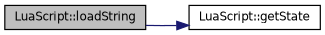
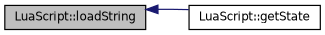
edge "LuaScript::loadString" -> "LuaScript::getState": reversed
